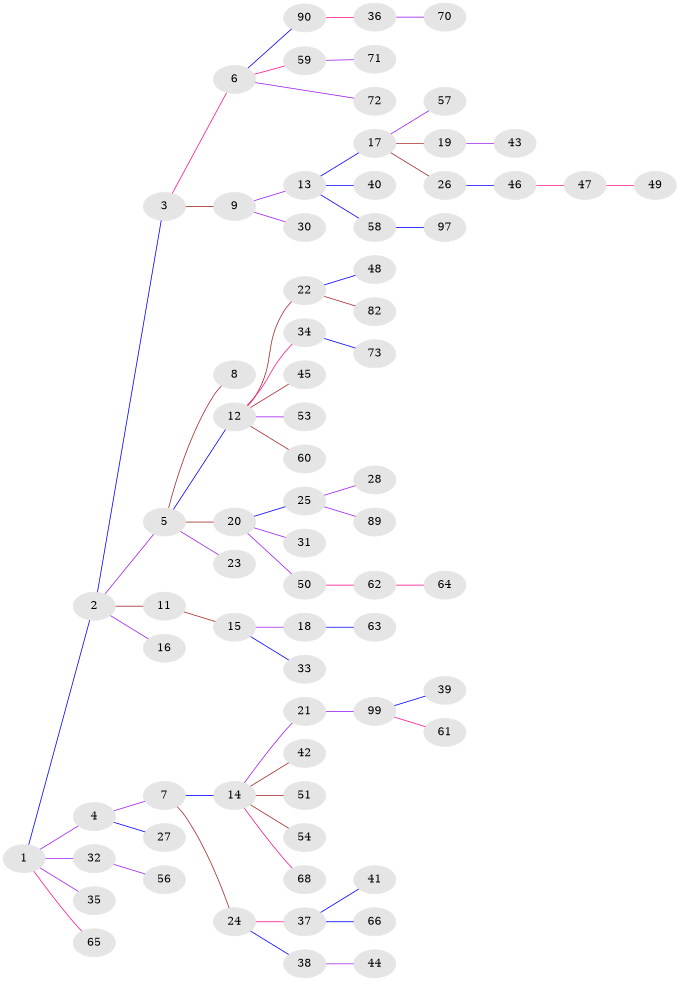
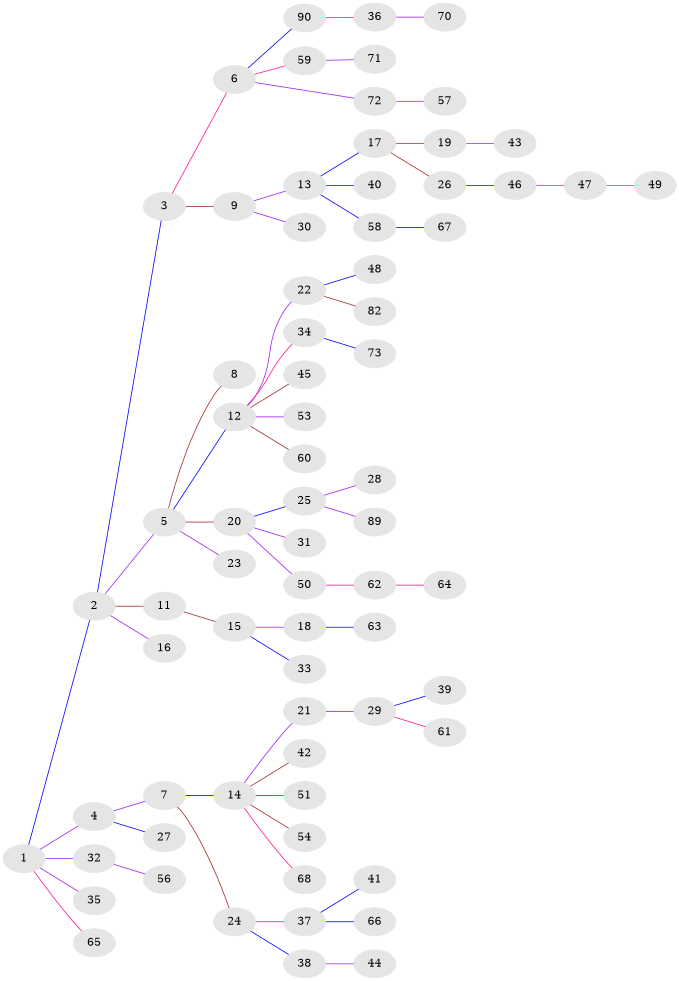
edge "57" -- "17": now "57" -- "72"
node "97": label "97" -> "67"
edge "22" -- "12": color brown -> purple
node "99": label "99" -> "29"
